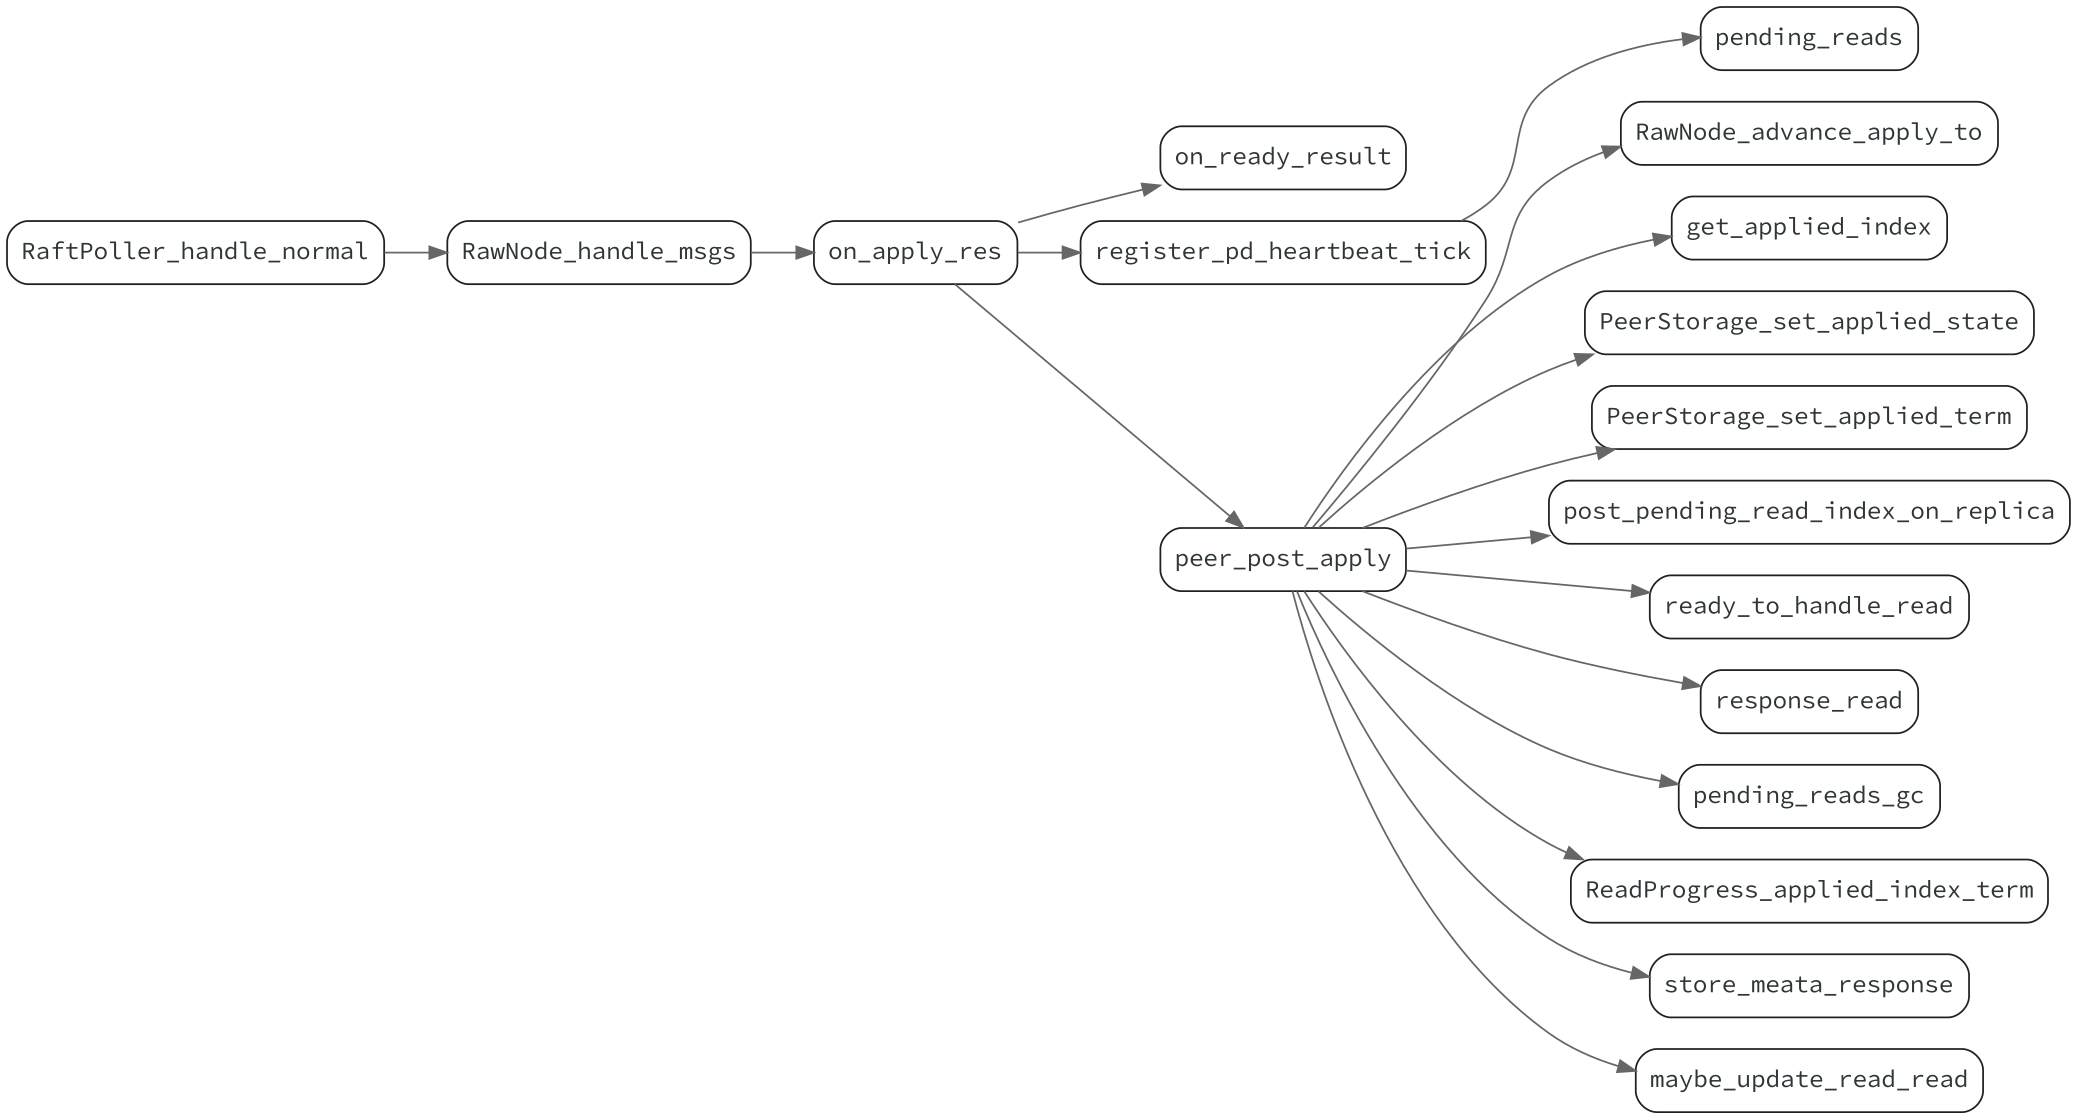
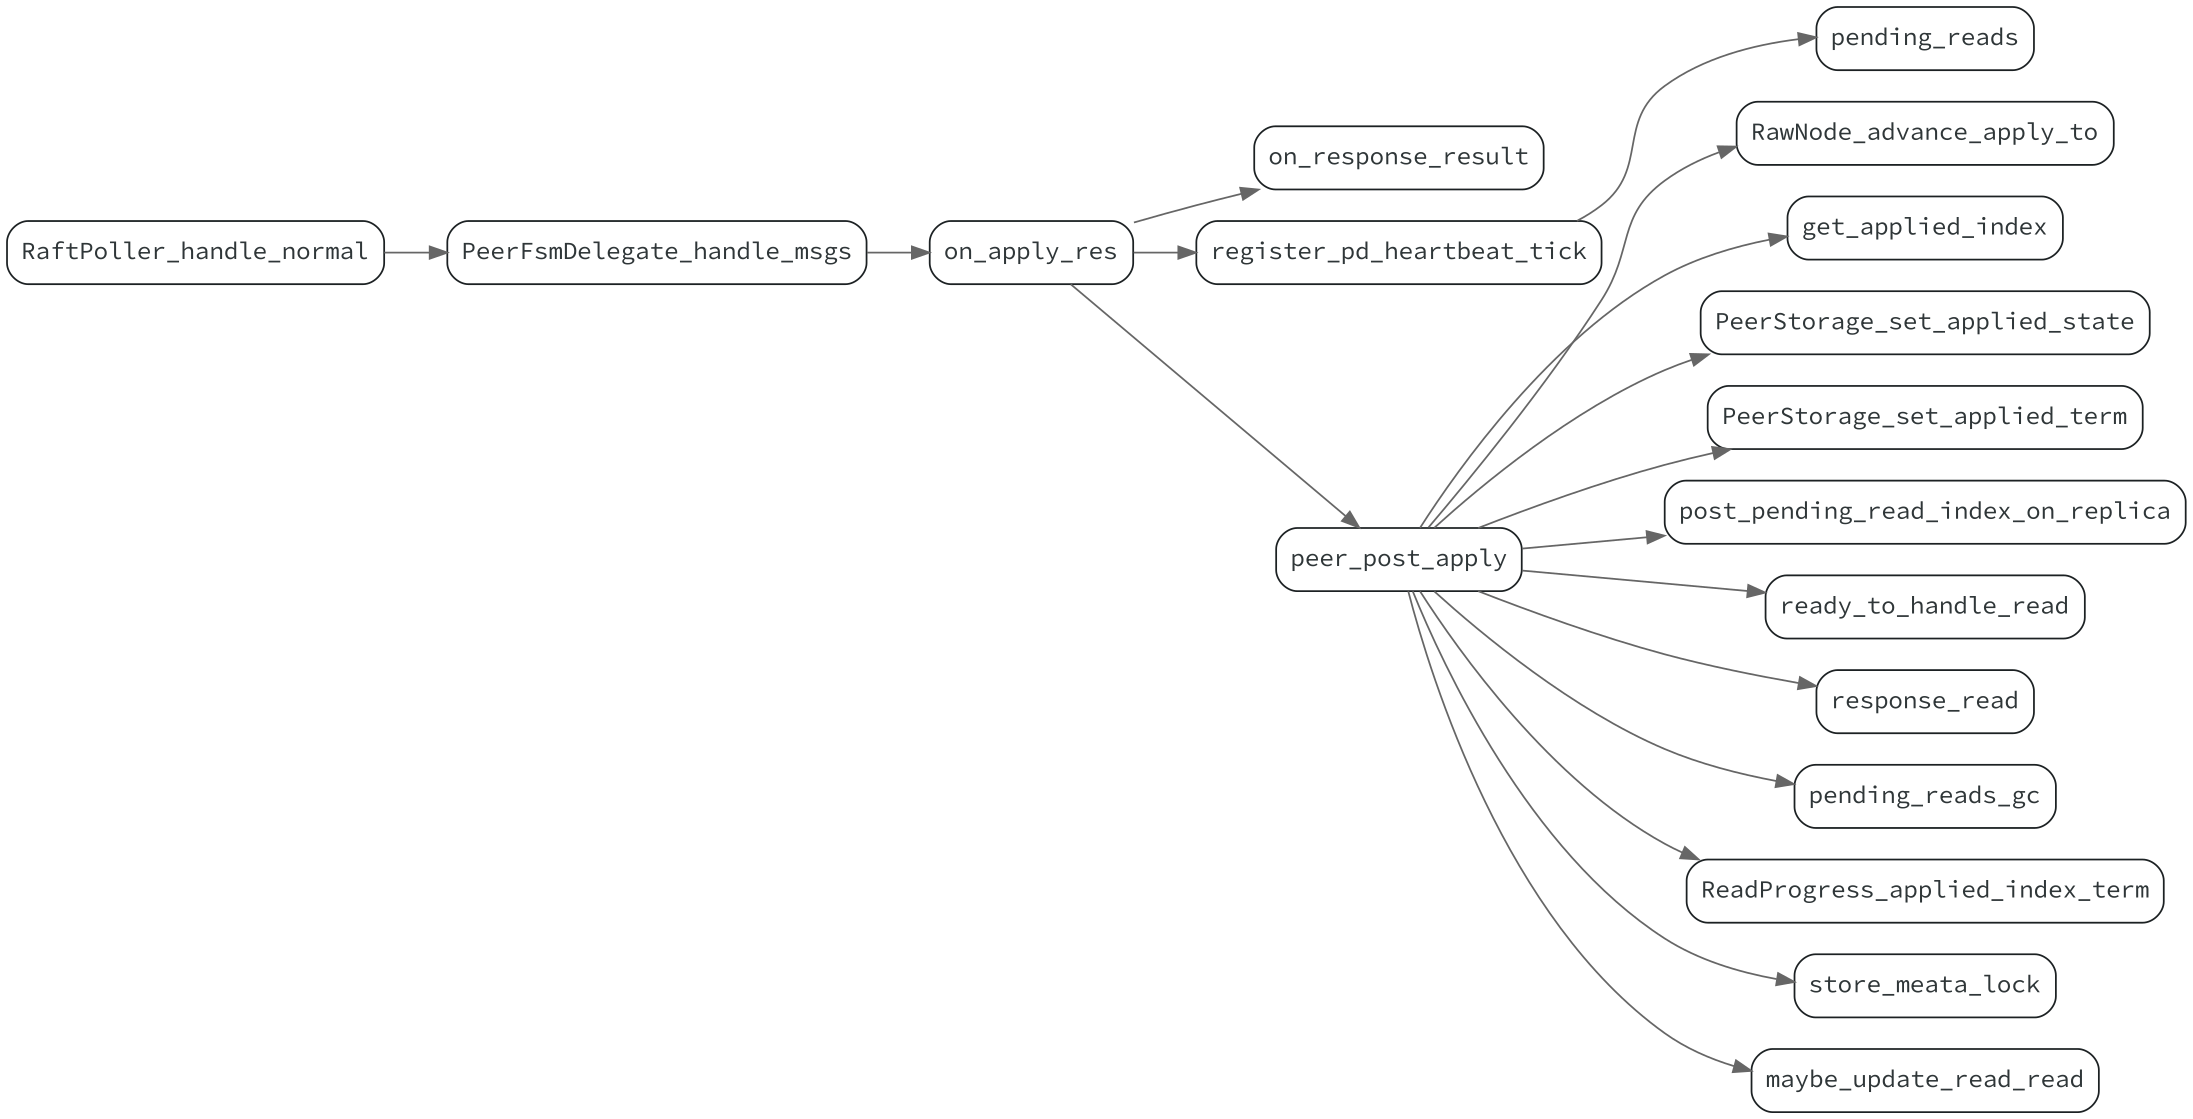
node "on_ready_result": label "on_ready_result" -> "on_response_result"
node "RawNode_handle_msgs": label "RawNode_handle_msgs" -> "PeerFsmDelegate_handle_msgs"
node "store_meata_response": label "store_meata_response" -> "store_meata_lock"
